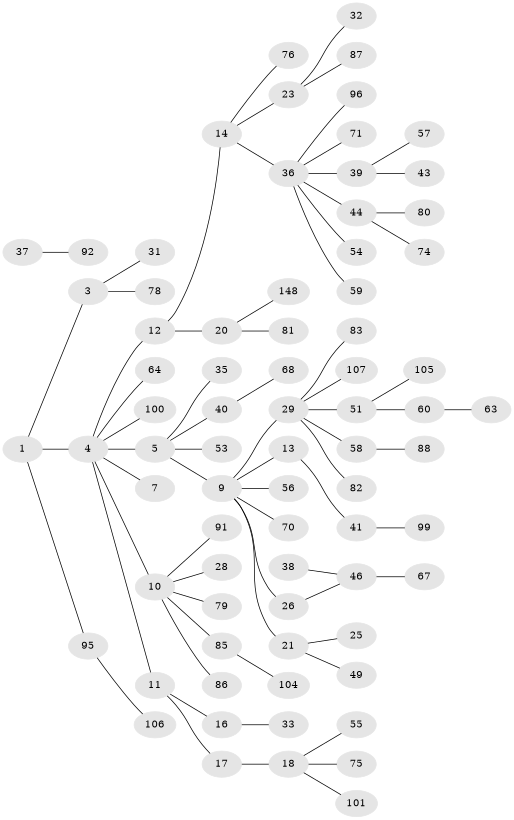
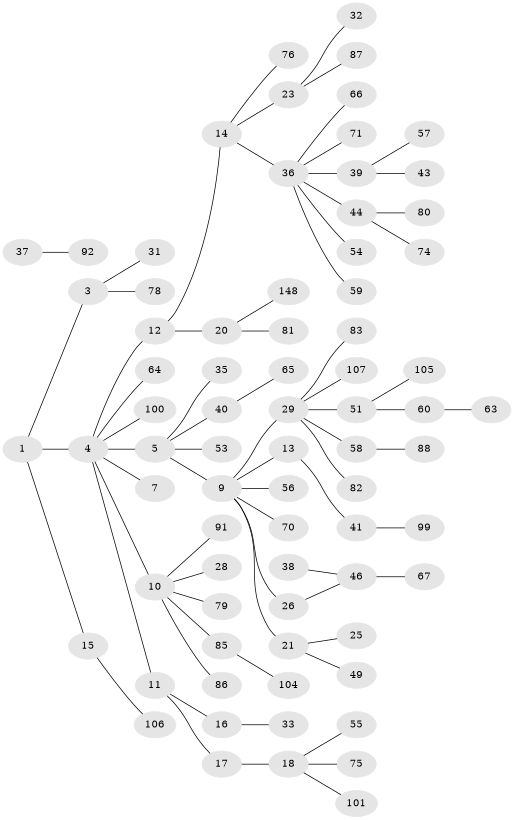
node "96": label "96" -> "66"
node "68": label "68" -> "65"
node "95": label "95" -> "15"
